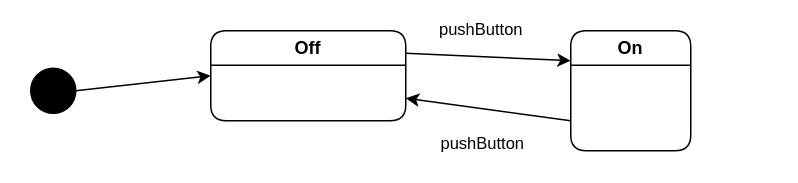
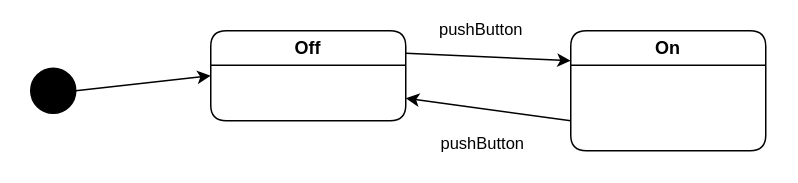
node "On": size 120x120 -> 195x120
